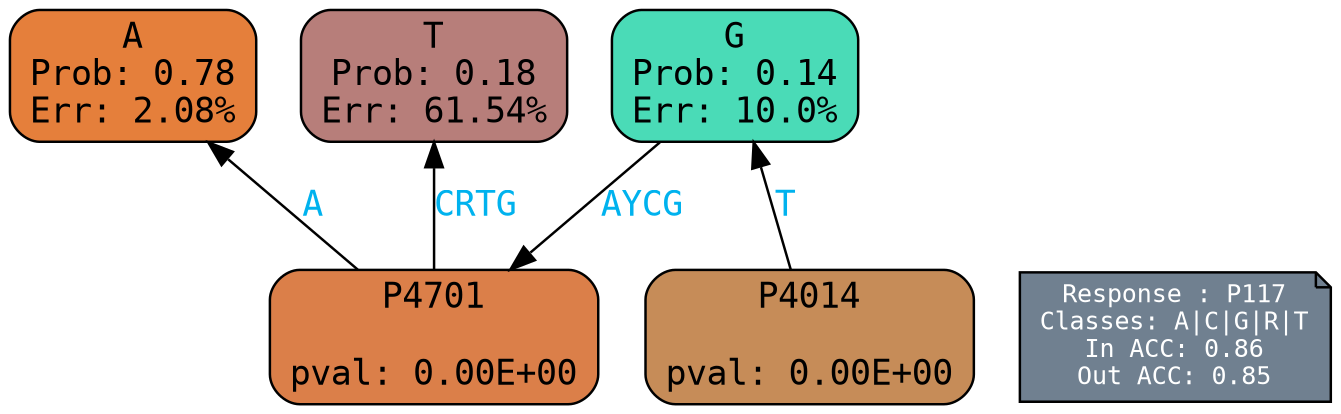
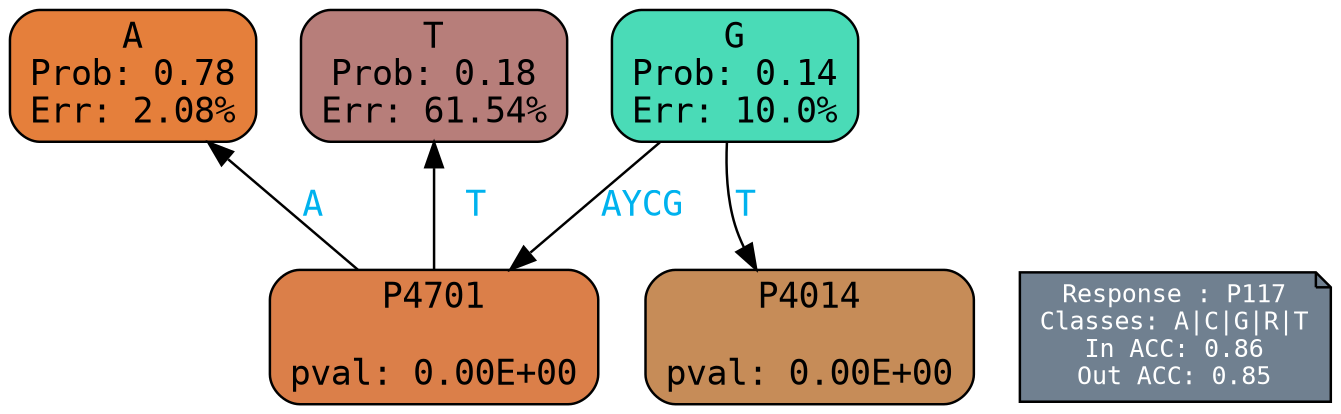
edge "P4701 pval: 0.00E+00" -> "T Prob: 0.18 Err: 61.54%": label "CRTG" -> "T"
edge "P4014 pval: 0.00E+00" -> "G Prob: 0.14 Err: 10.0%": reversed
